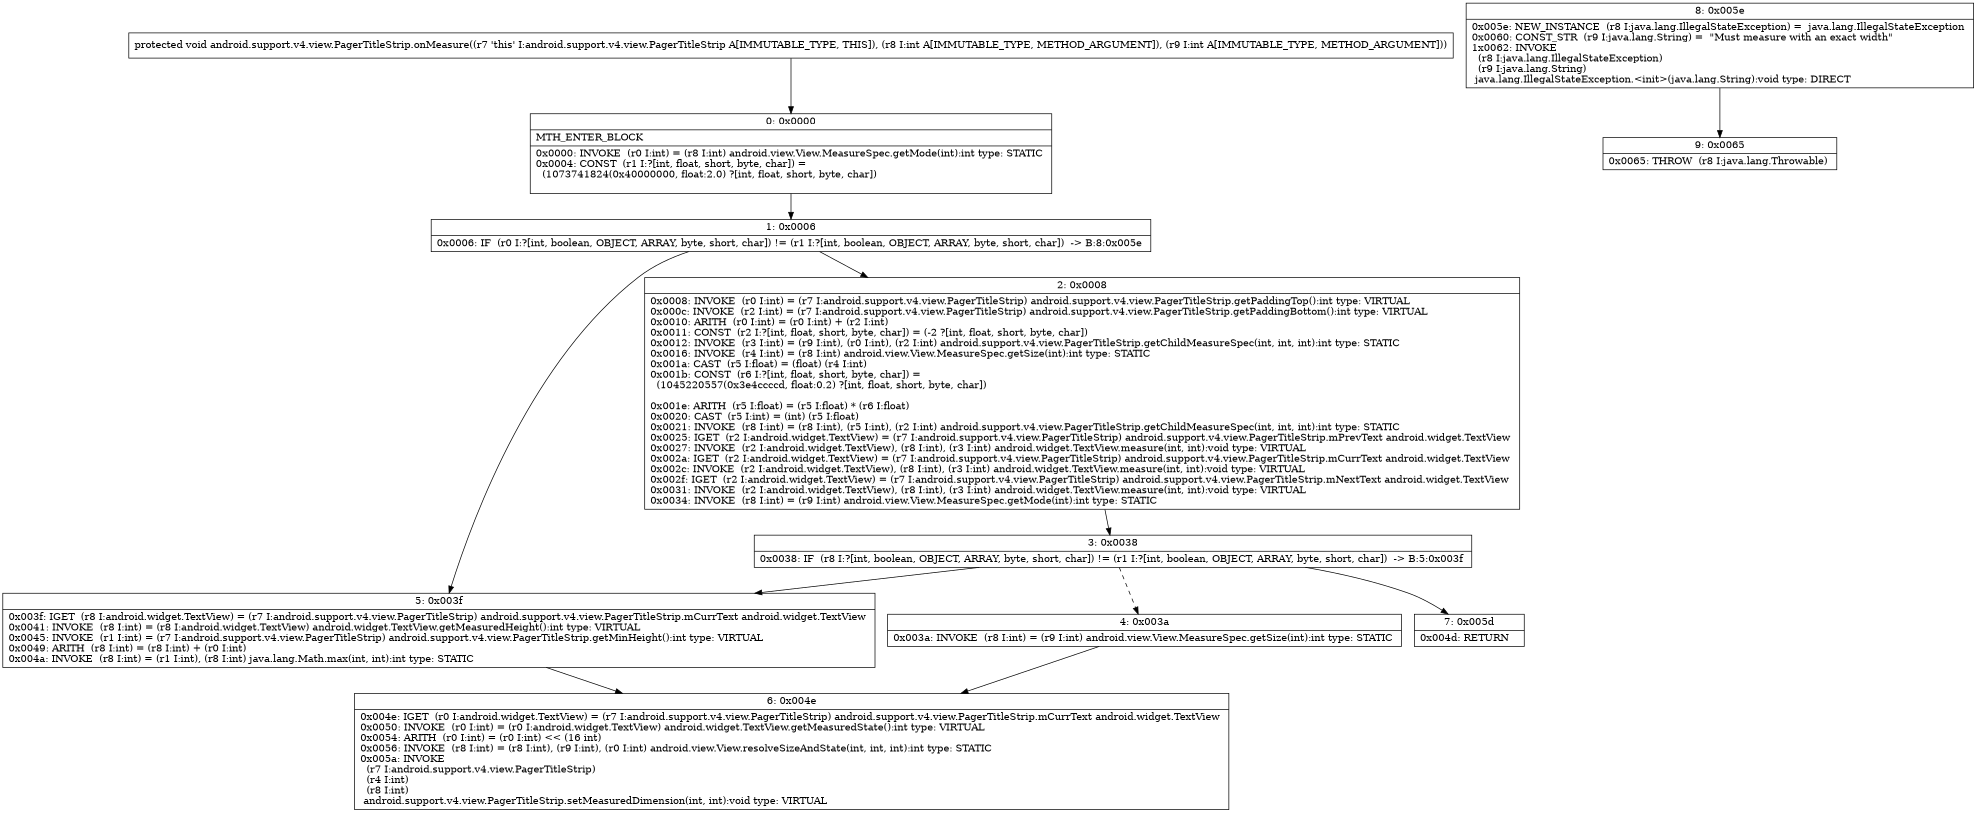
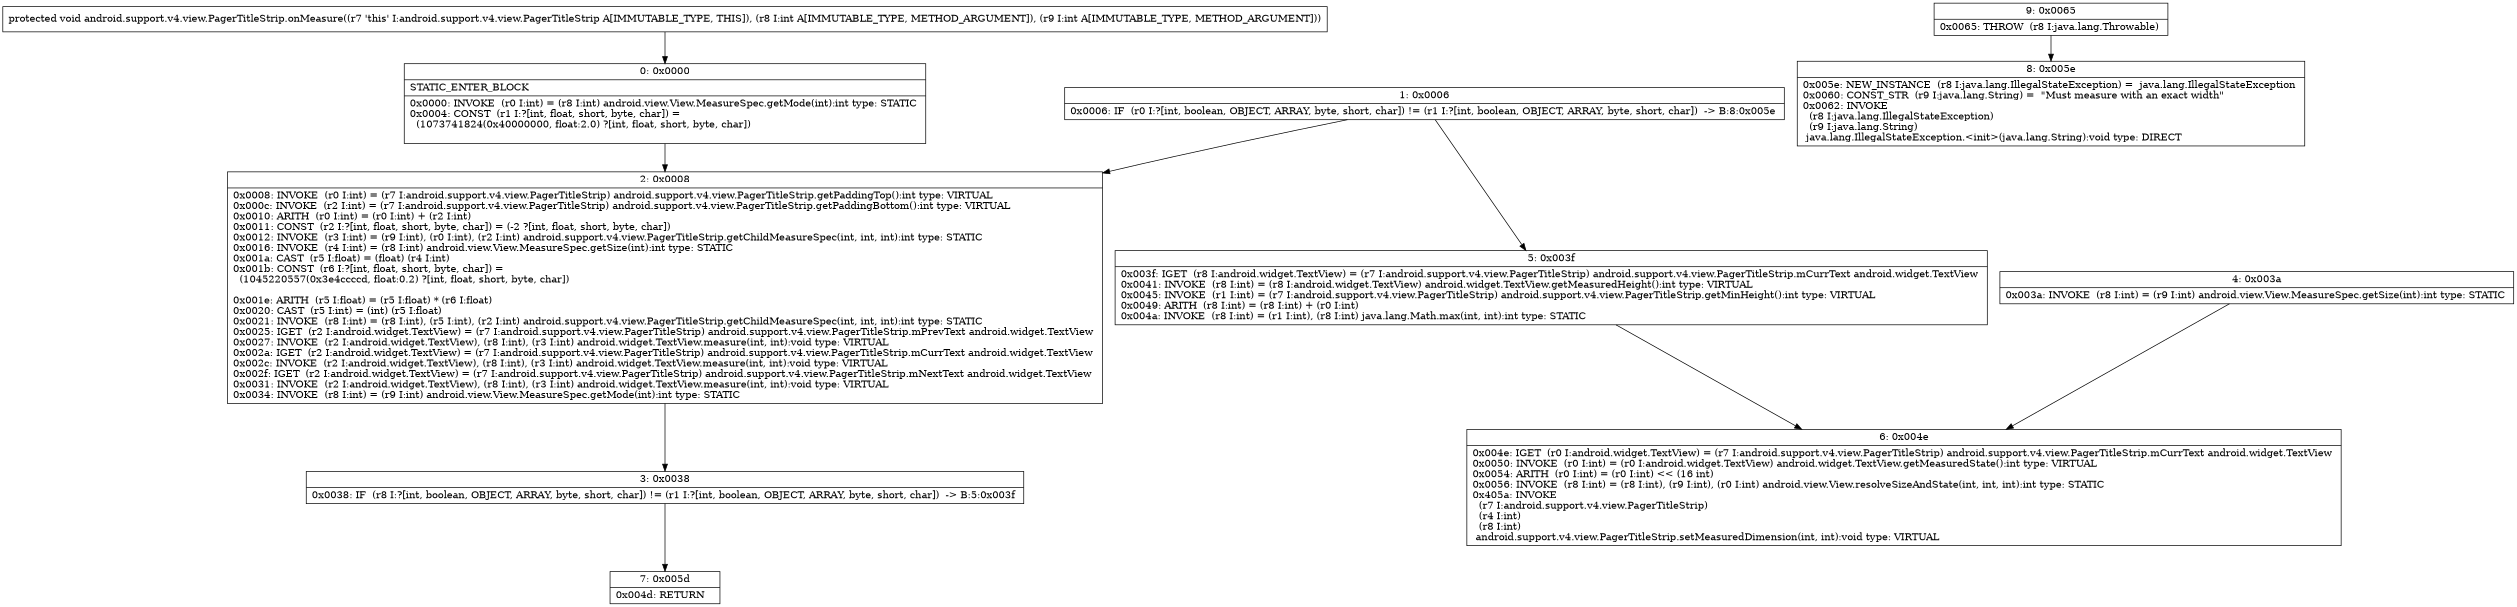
node "8: 0x005e": text "1x0062: INVOKE" -> "0x0062: INVOKE"
edge "8: 0x005e" -> "9: 0x0065": reversed
node "0: 0x0000": text "MTH_ENTER_BLOCK" -> "STATIC_ENTER_BLOCK"
edge "0: 0x0000" -> "1: 0x0006": now "0: 0x0000" -> "2: 0x0008"
edge "3: 0x0038" -> "5: 0x003f": removed
edge "3: 0x0038" -> "4: 0x003a": removed
node "6: 0x004e": text "0x005a: INVOKE" -> "0x405a: INVOKE"
